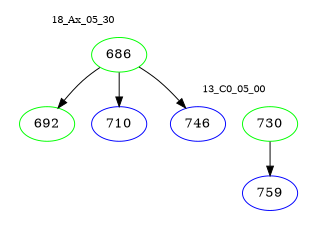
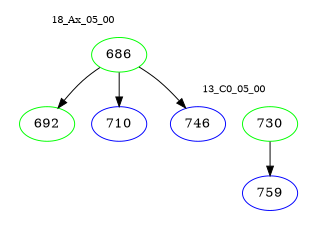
cluster "18_Ax_05_30": label "18_Ax_05_30" -> "18_Ax_05_00"
